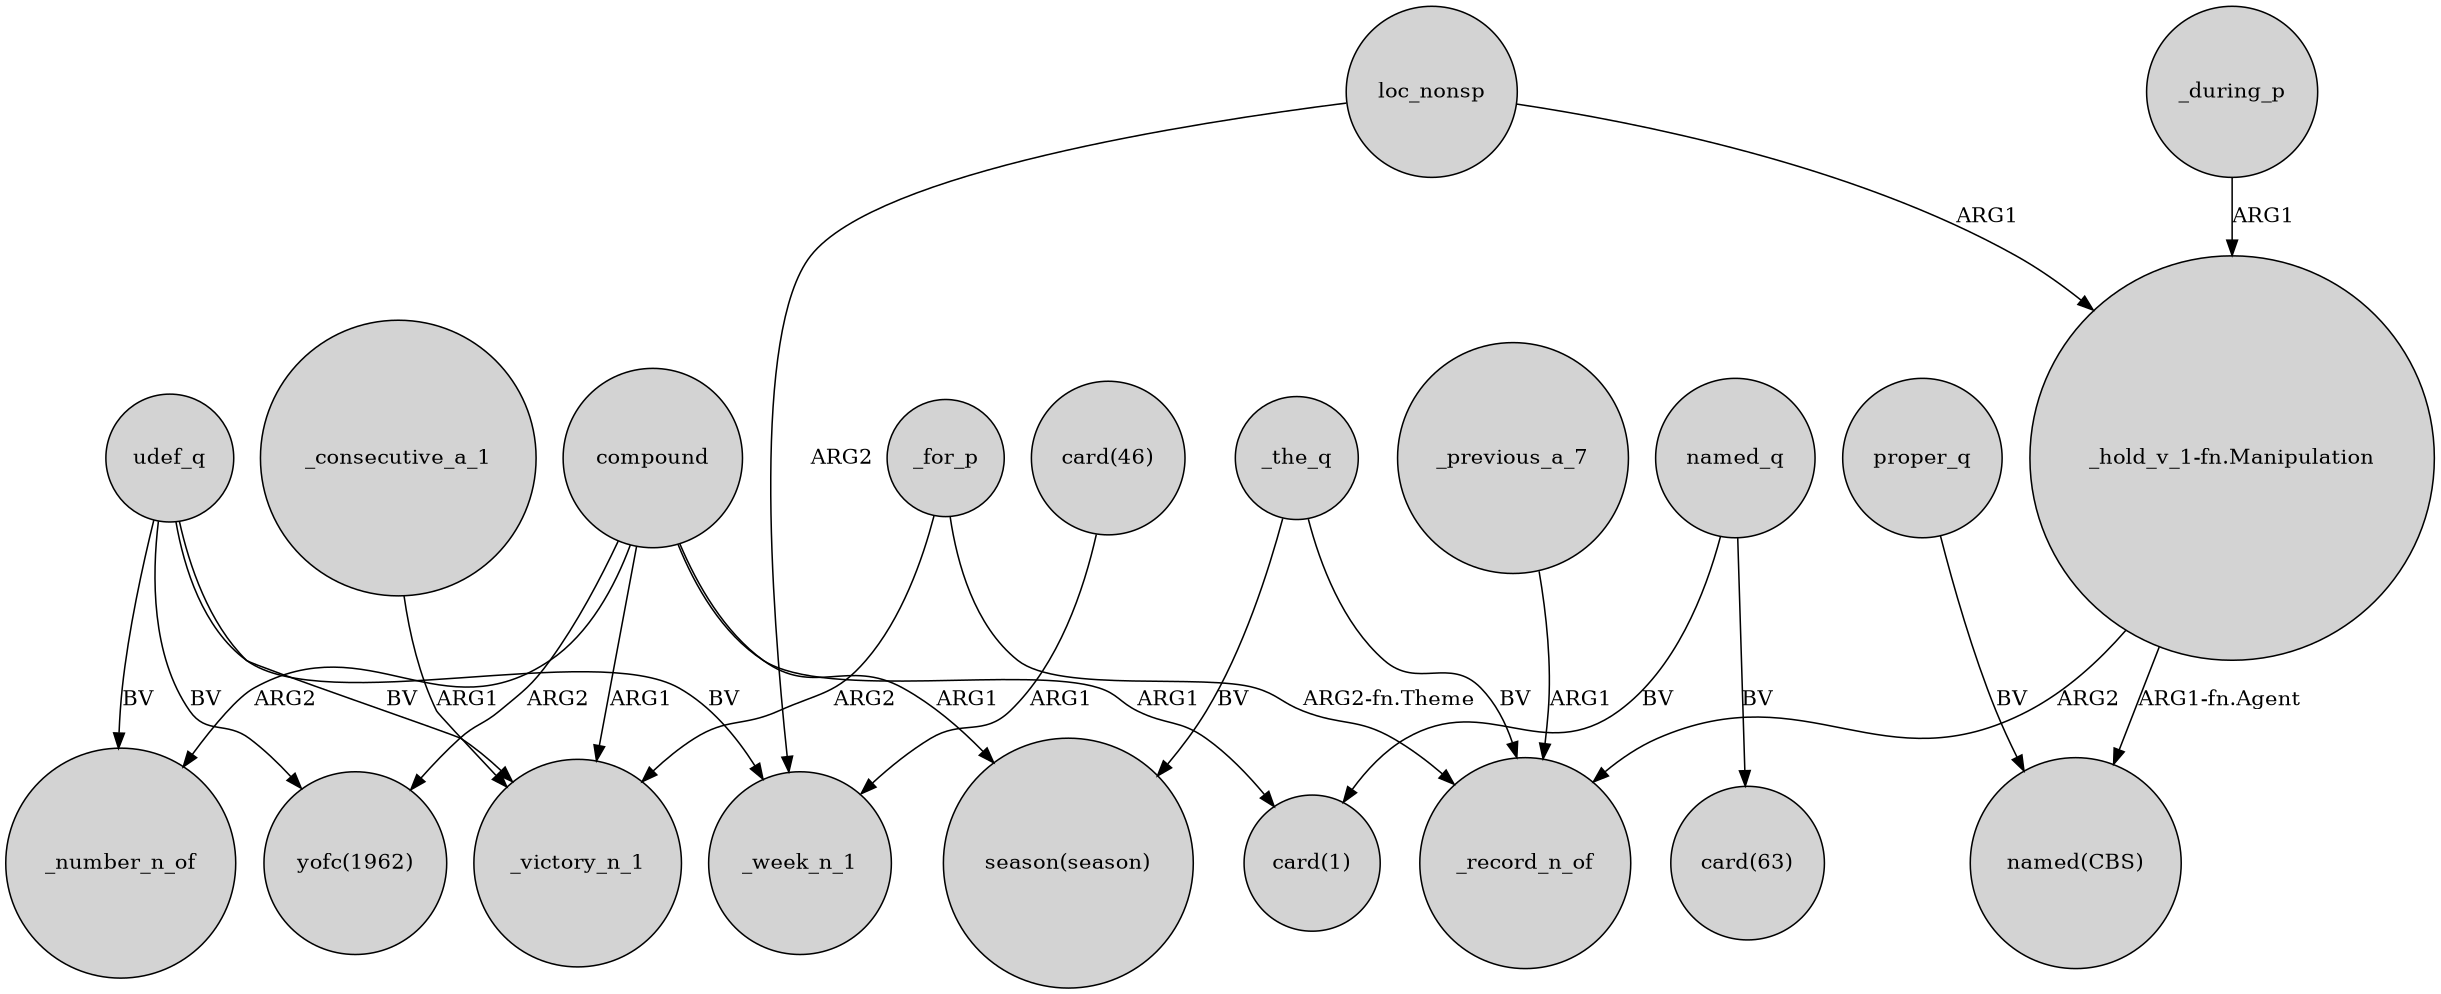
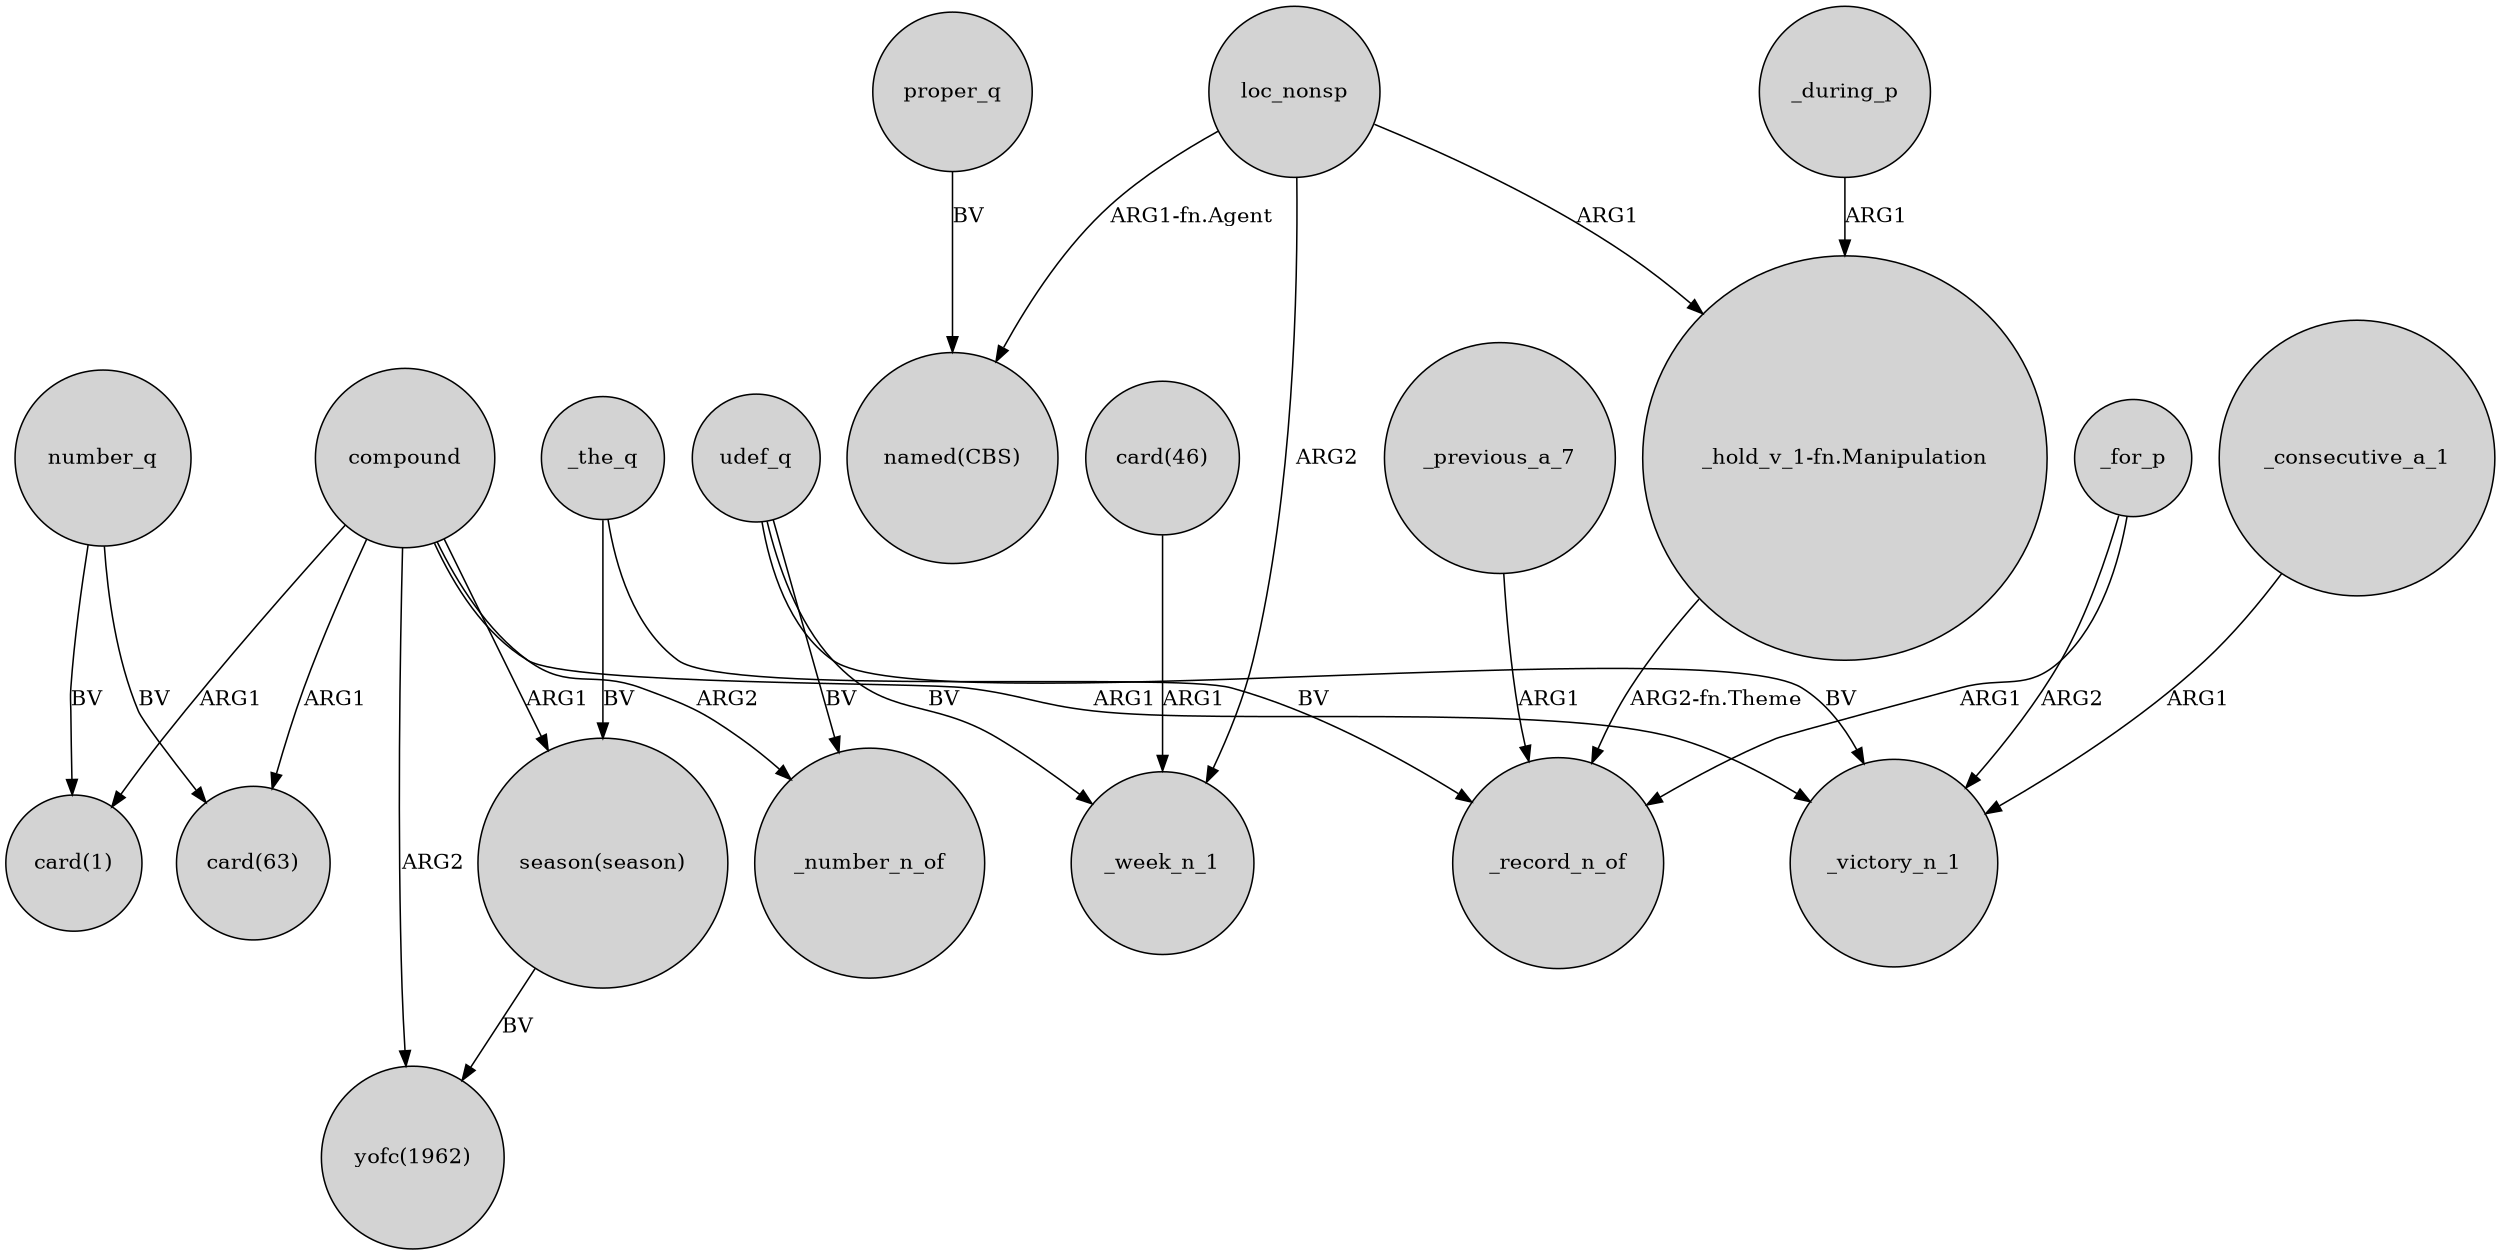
node "named_q": label "named_q" -> "number_q"
edge "compound" -> "card(63)": added, label "ARG1"
edge "udef_q" -> "yofc(1962)": now "season(season)" -> "yofc(1962)"
edge "_hold_v_1-fn.Manipulation" -> "named(CBS)": now "loc_nonsp" -> "named(CBS)"
edge "_for_p" -> "_record_n_of": label "ARG2-fn.Theme" -> "ARG1"
edge "_hold_v_1-fn.Manipulation" -> "_record_n_of": label "ARG2" -> "ARG2-fn.Theme"
